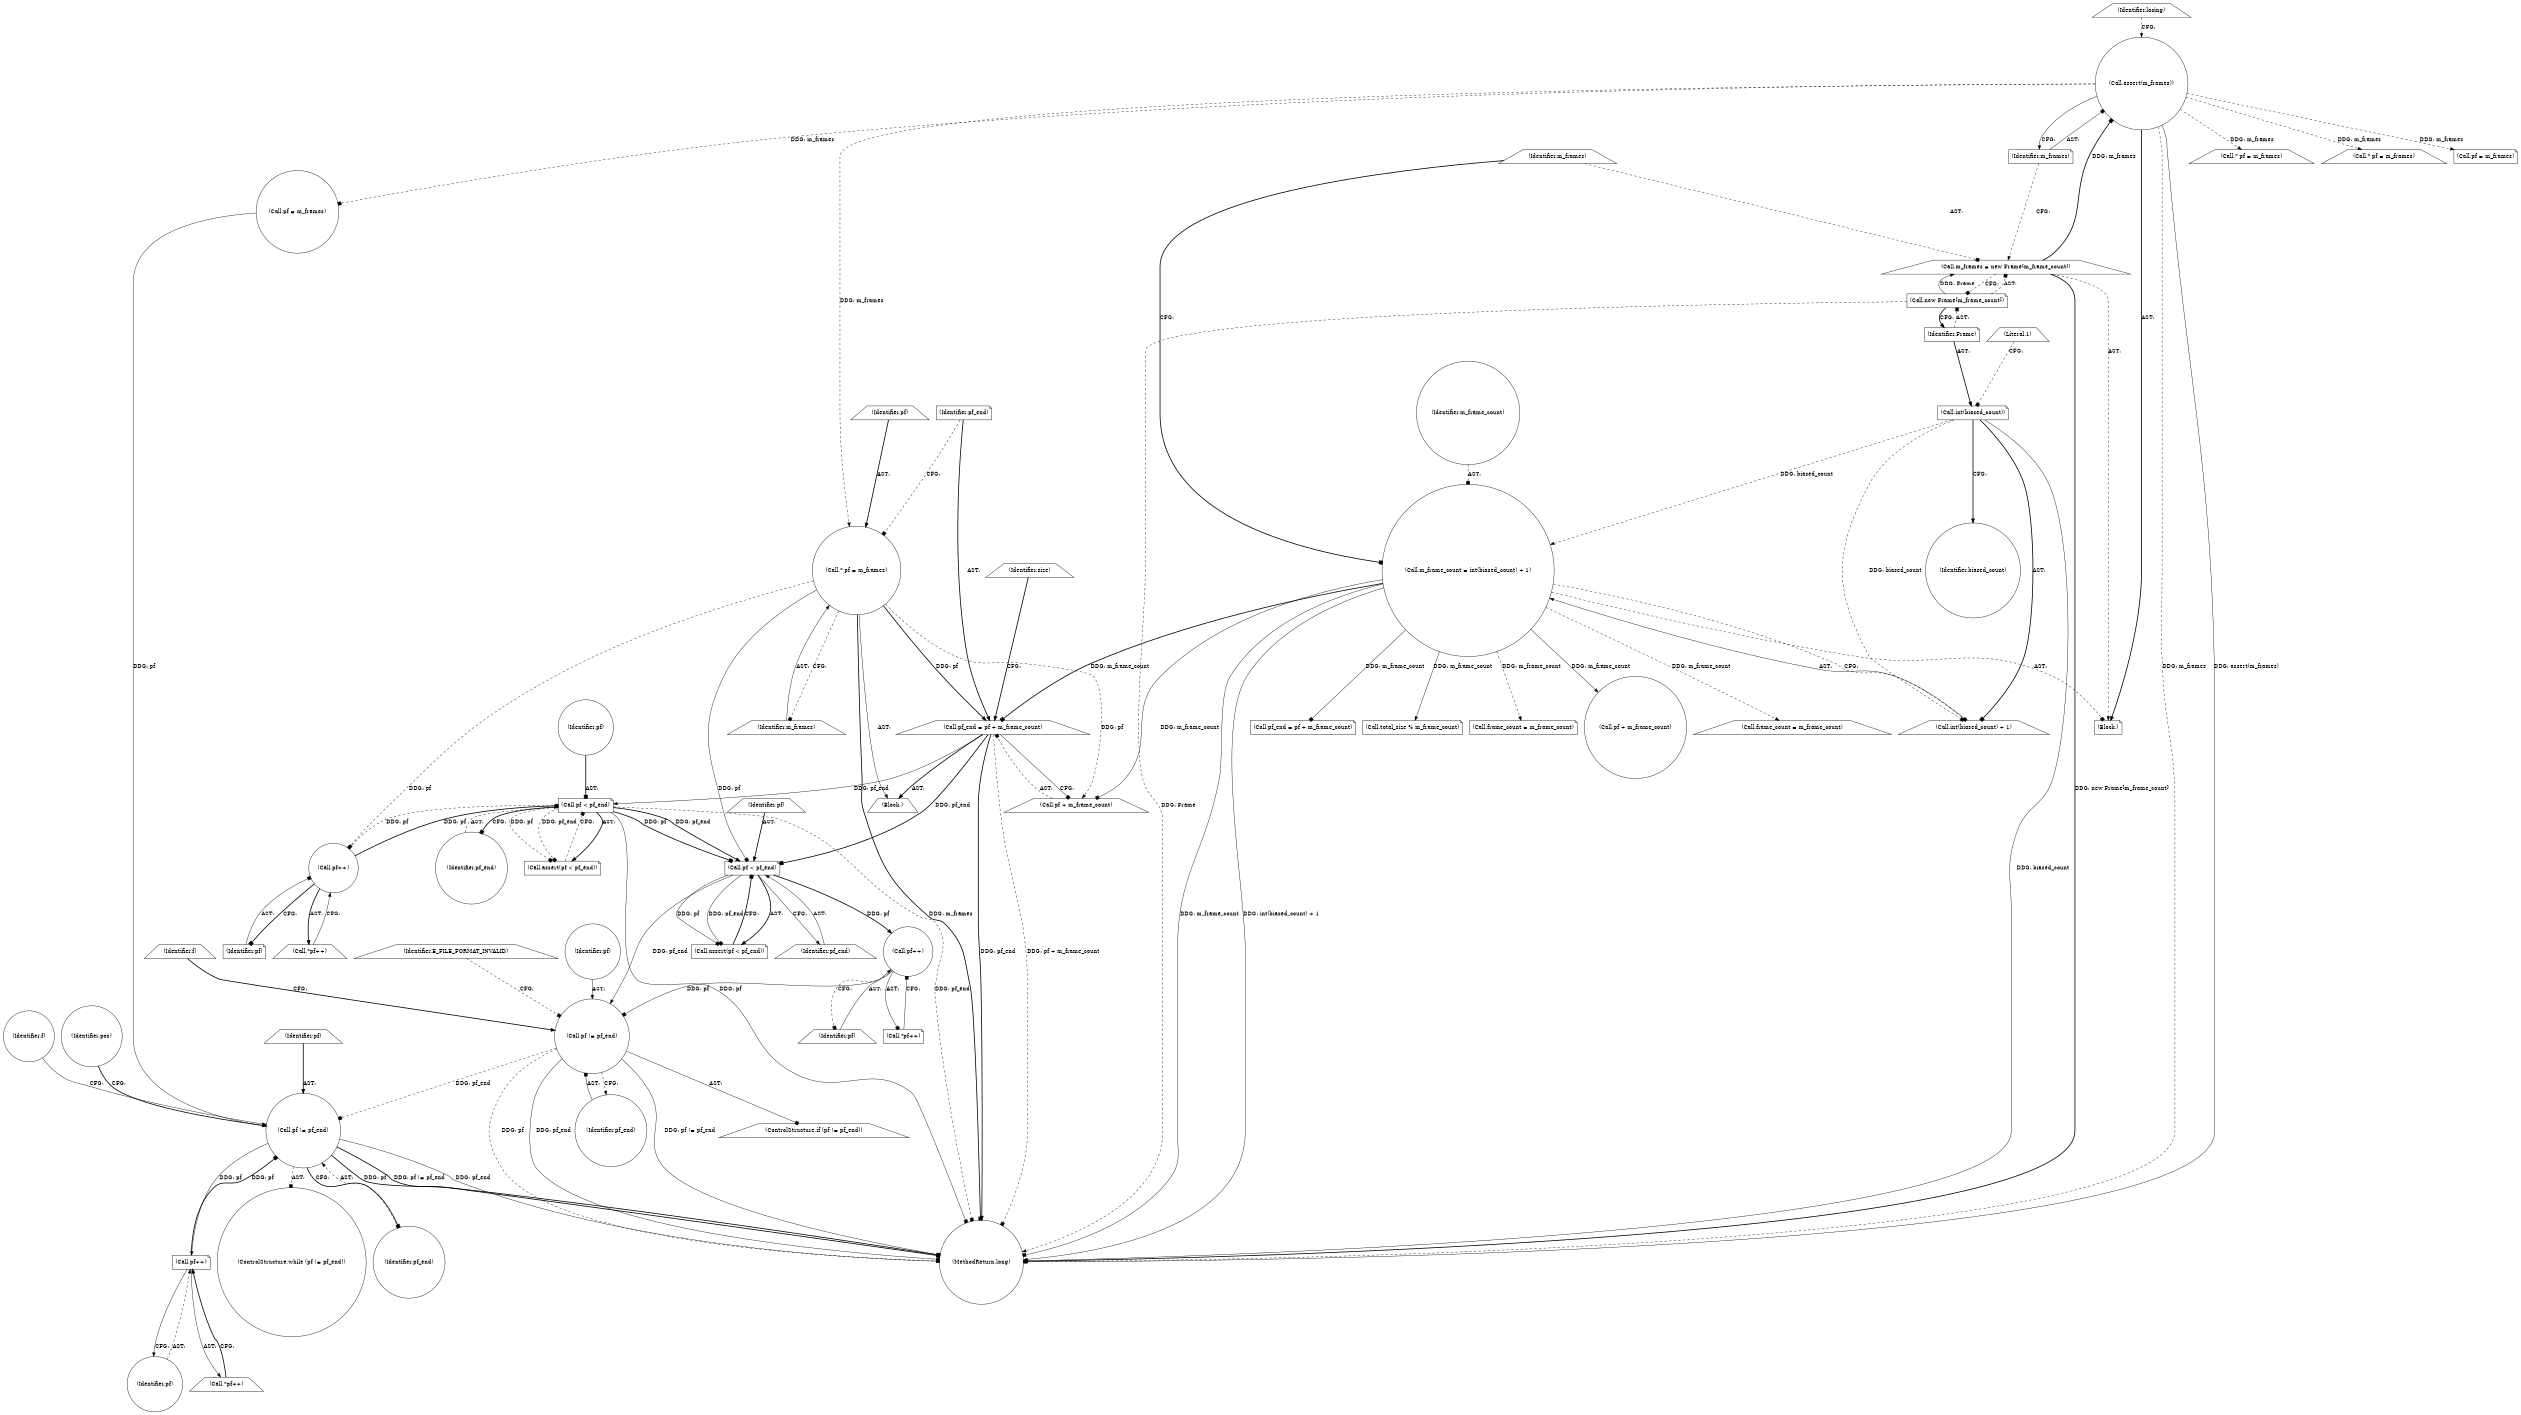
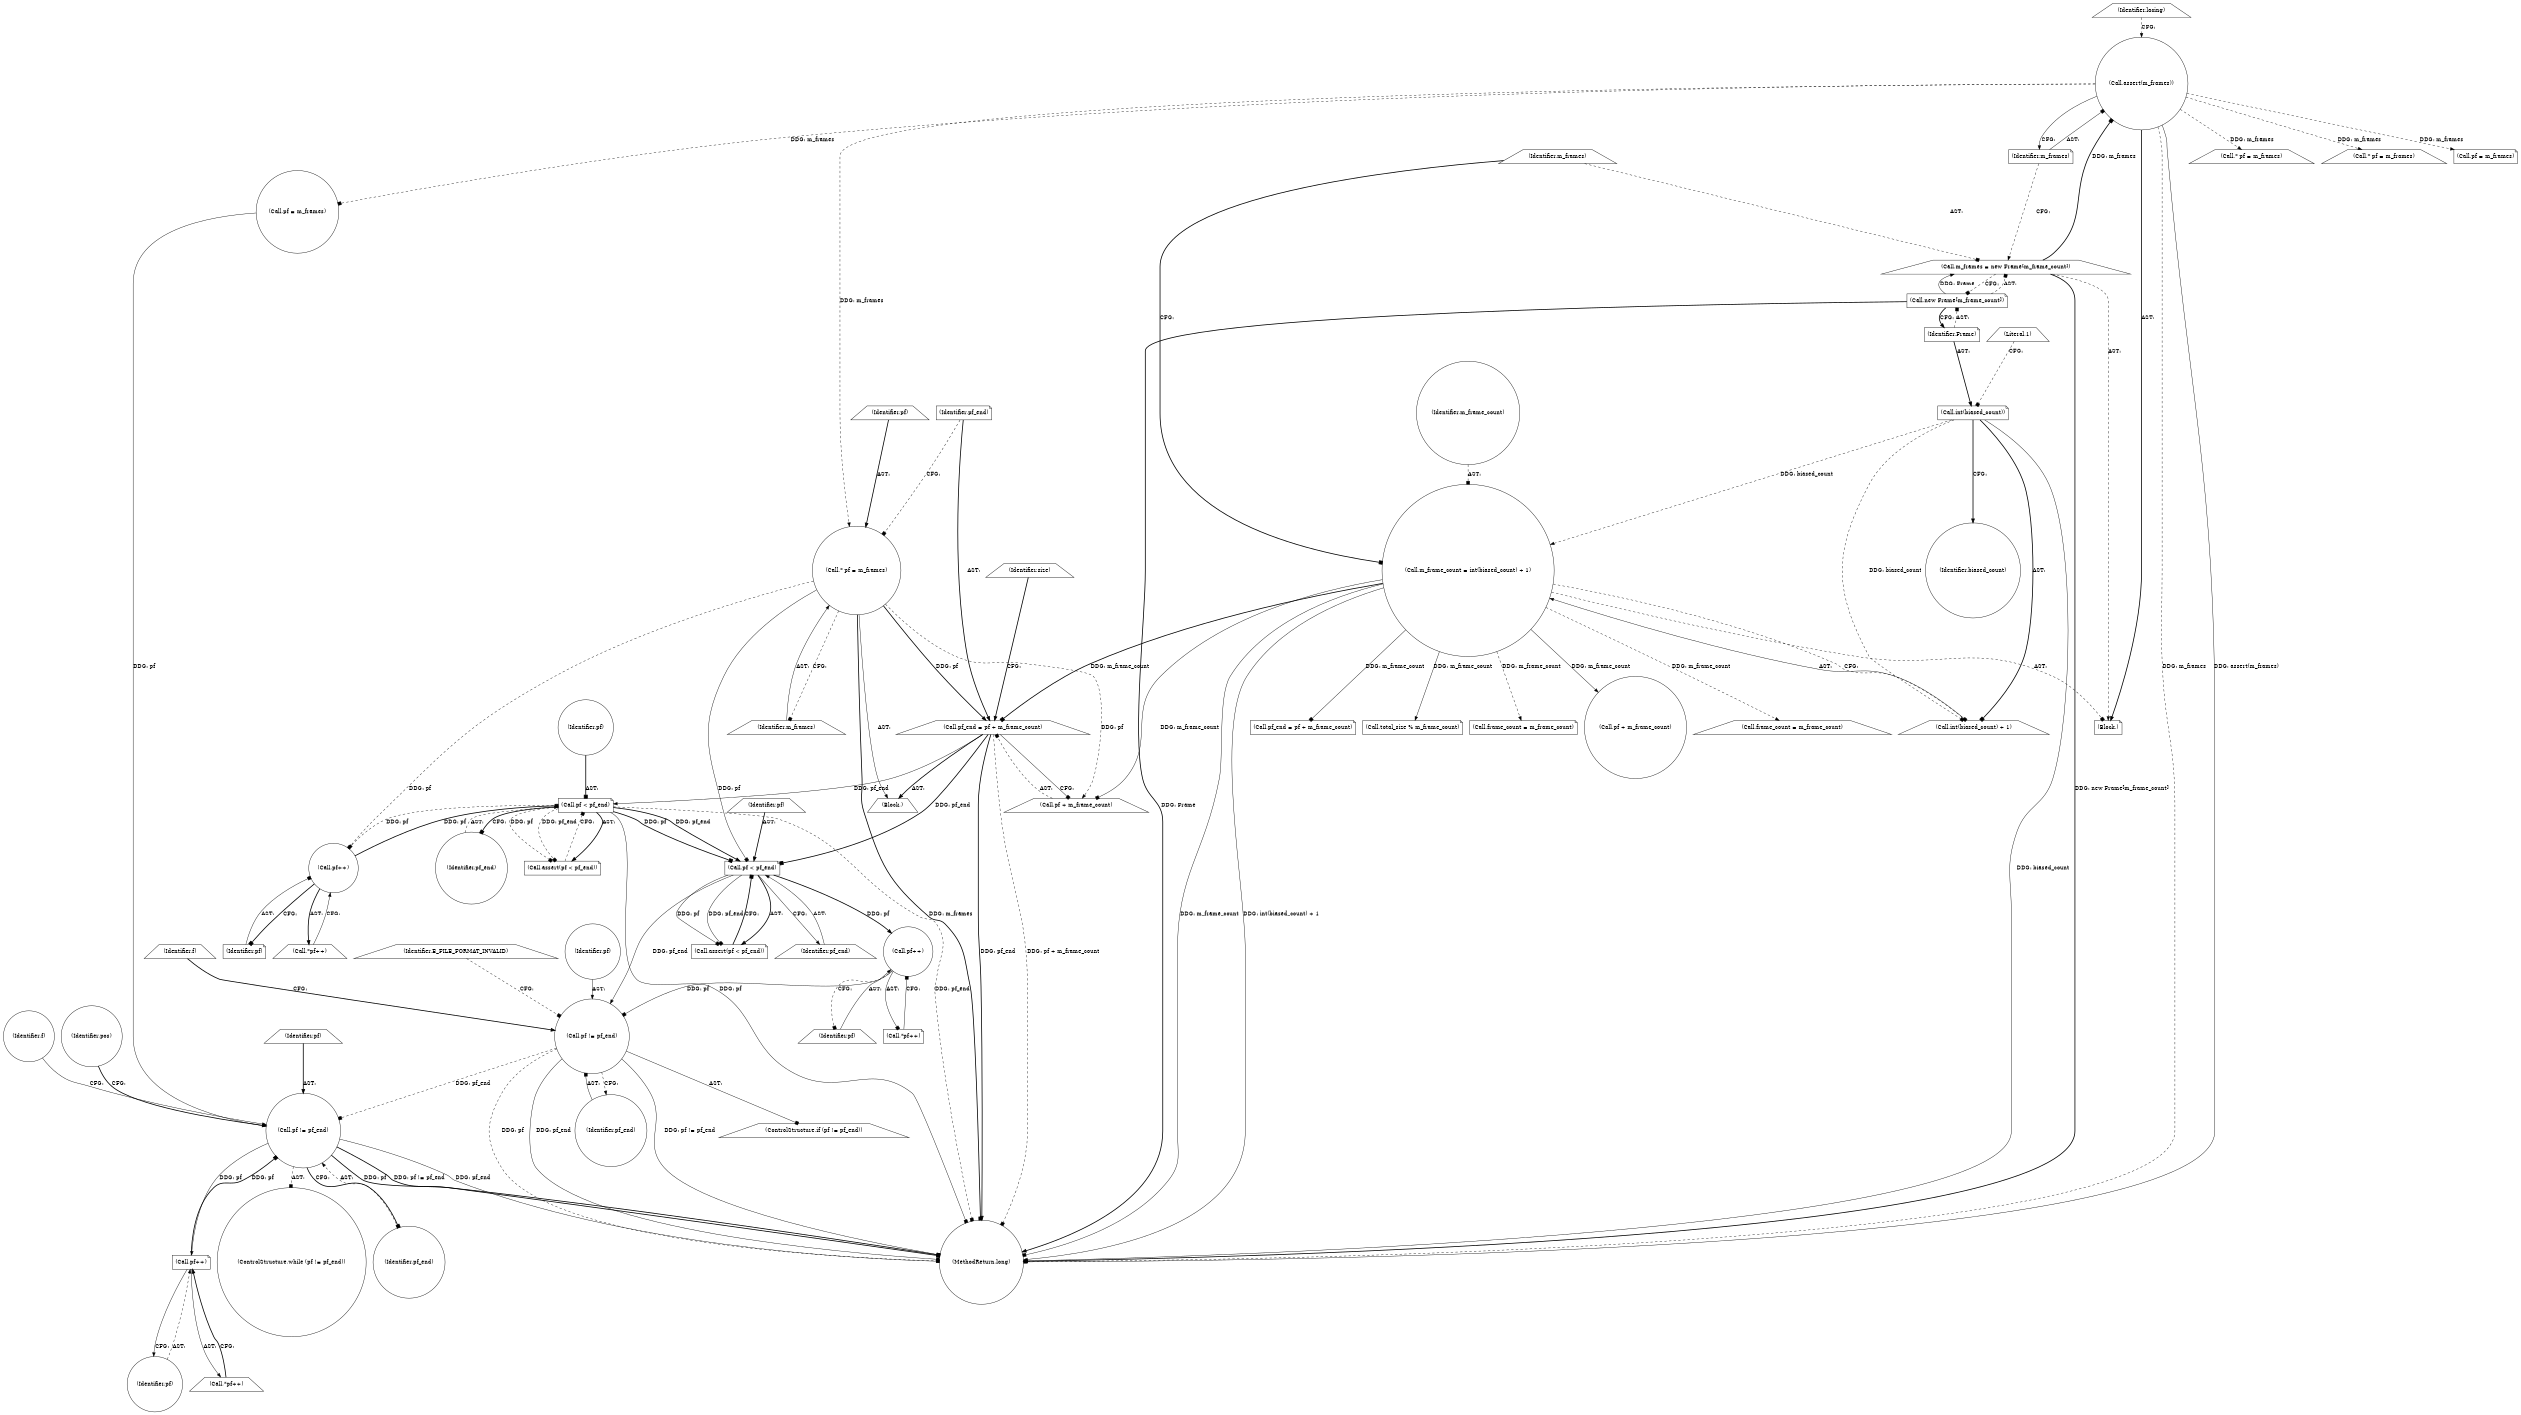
edge "(Call,new Frame[m_frame_count])" -> "(MethodReturn,long)": style dashed -> bold
